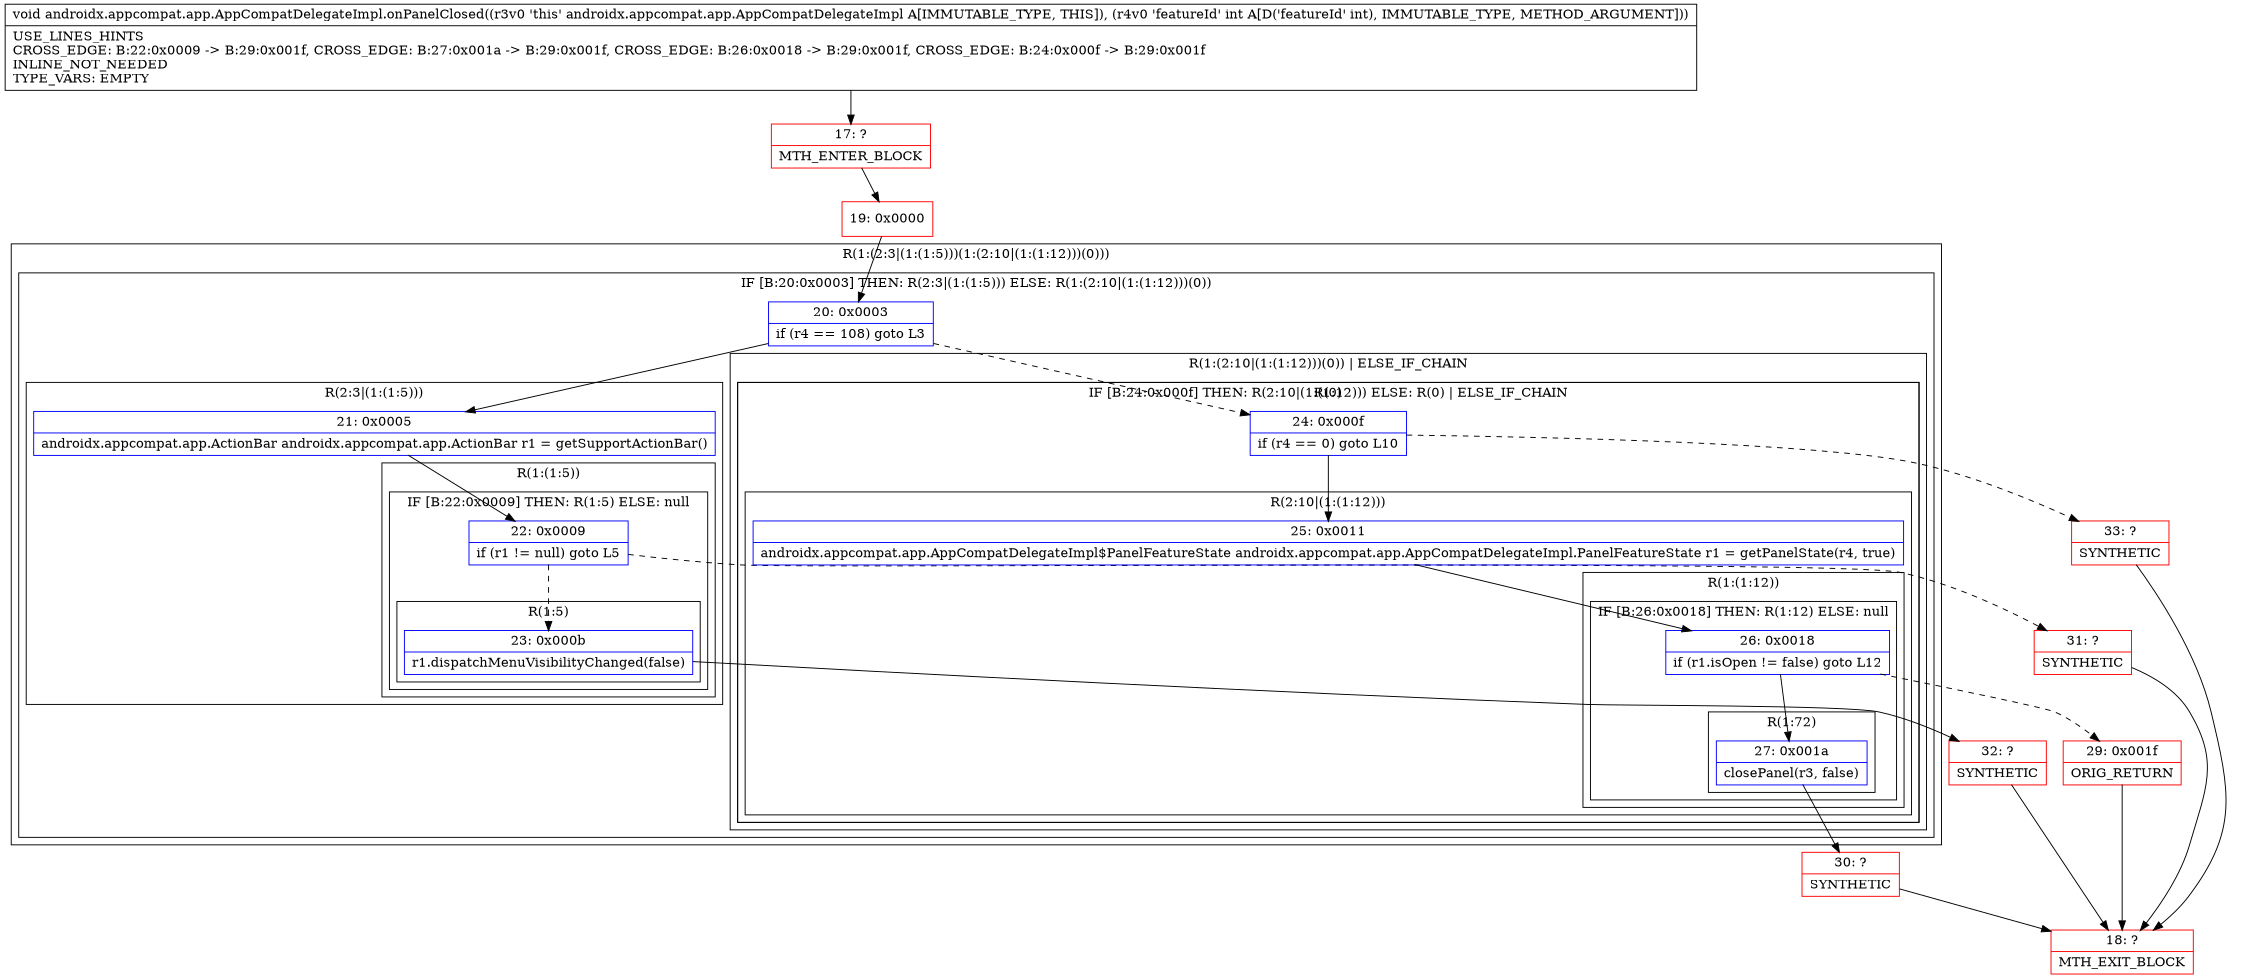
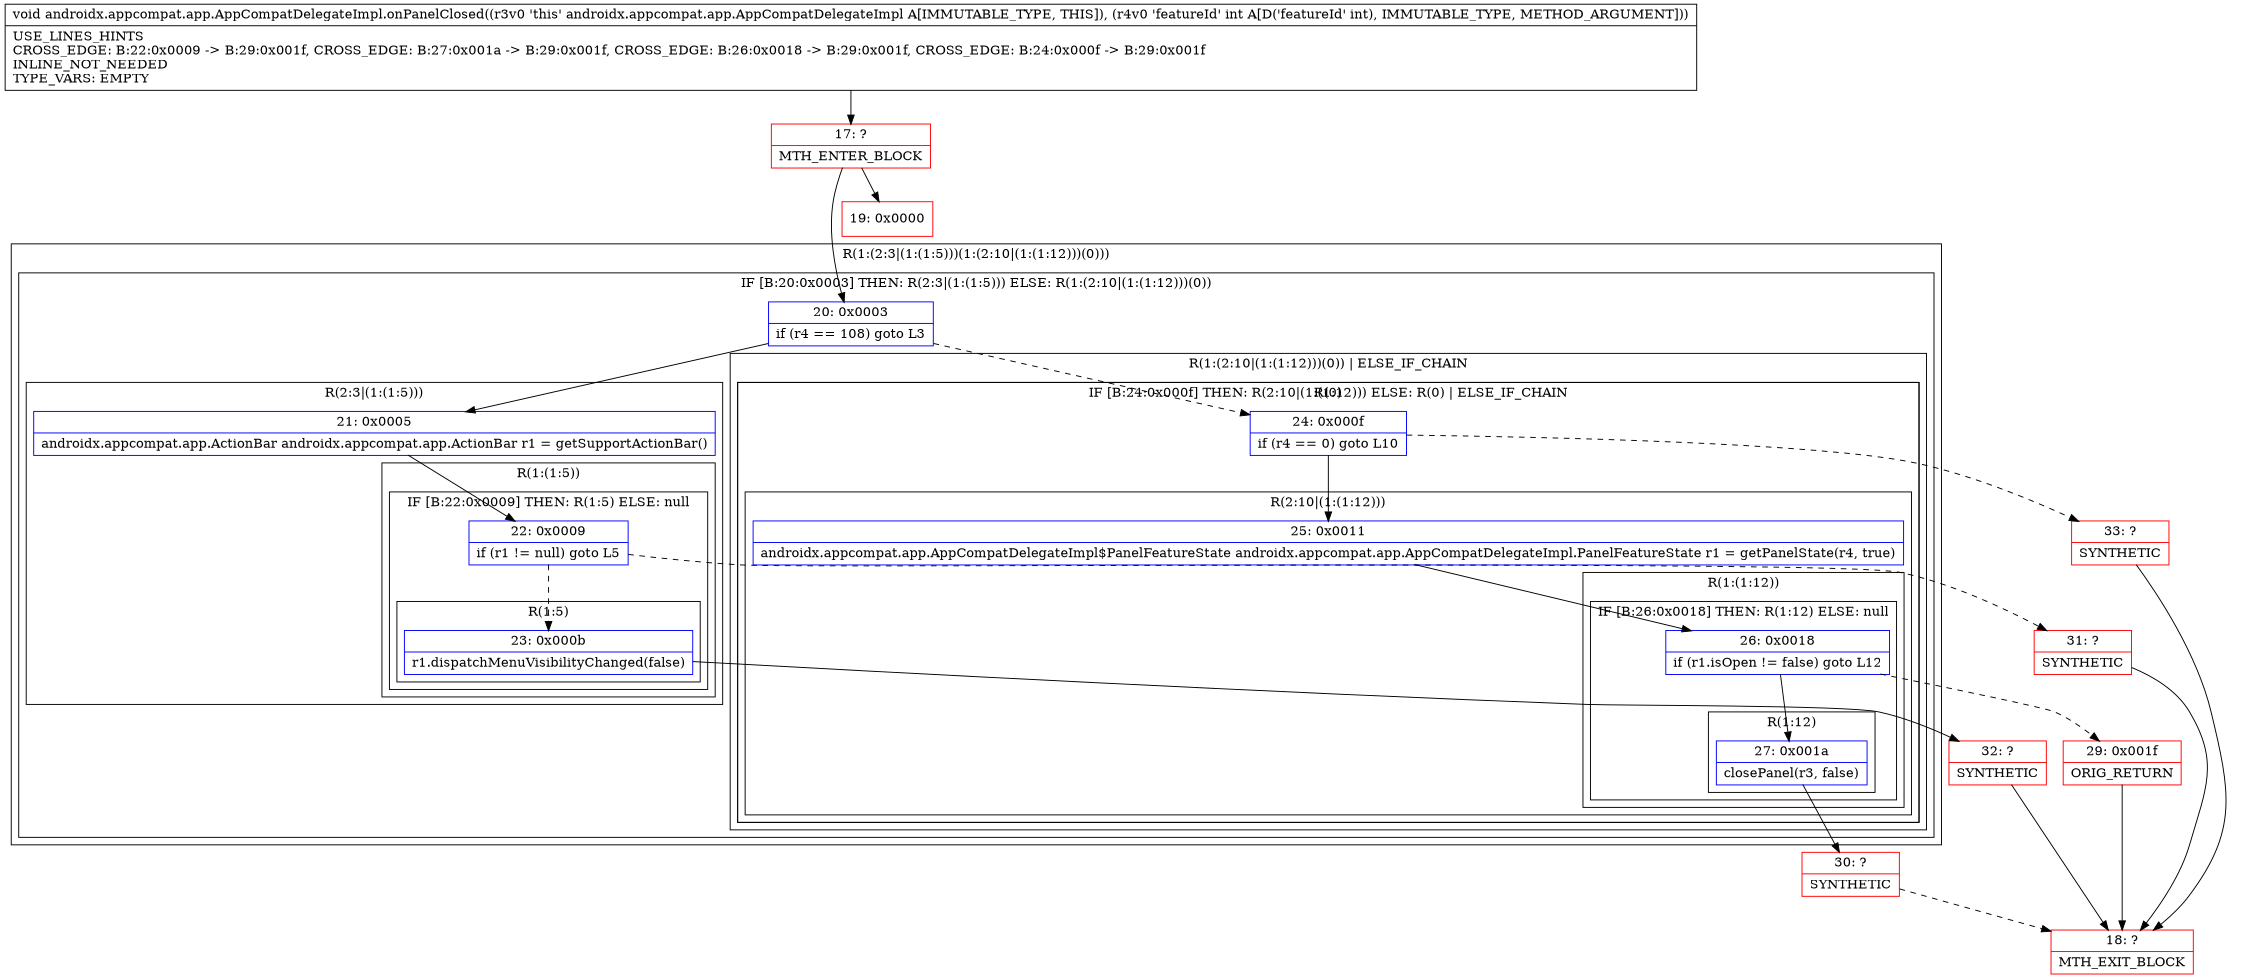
edge "19: 0x0000" -> "20: 0x0003": now "17: ?" -> "20: 0x0003"
cluster "R(1:72)": label "R(1:72)" -> "R(1:12)"
edge "30: ?" -> "18: ?": style solid -> dashed
